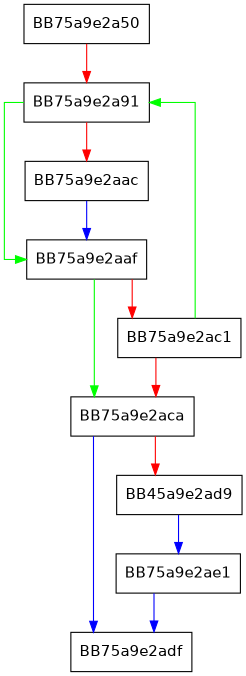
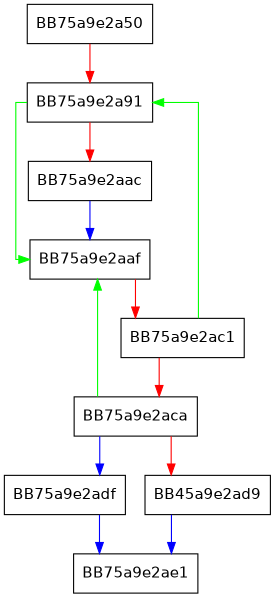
edge "BB75a9e2aaf" -> "BB75a9e2aca": reversed
edge "BB75a9e2ae1" -> "BB75a9e2adf": reversed
